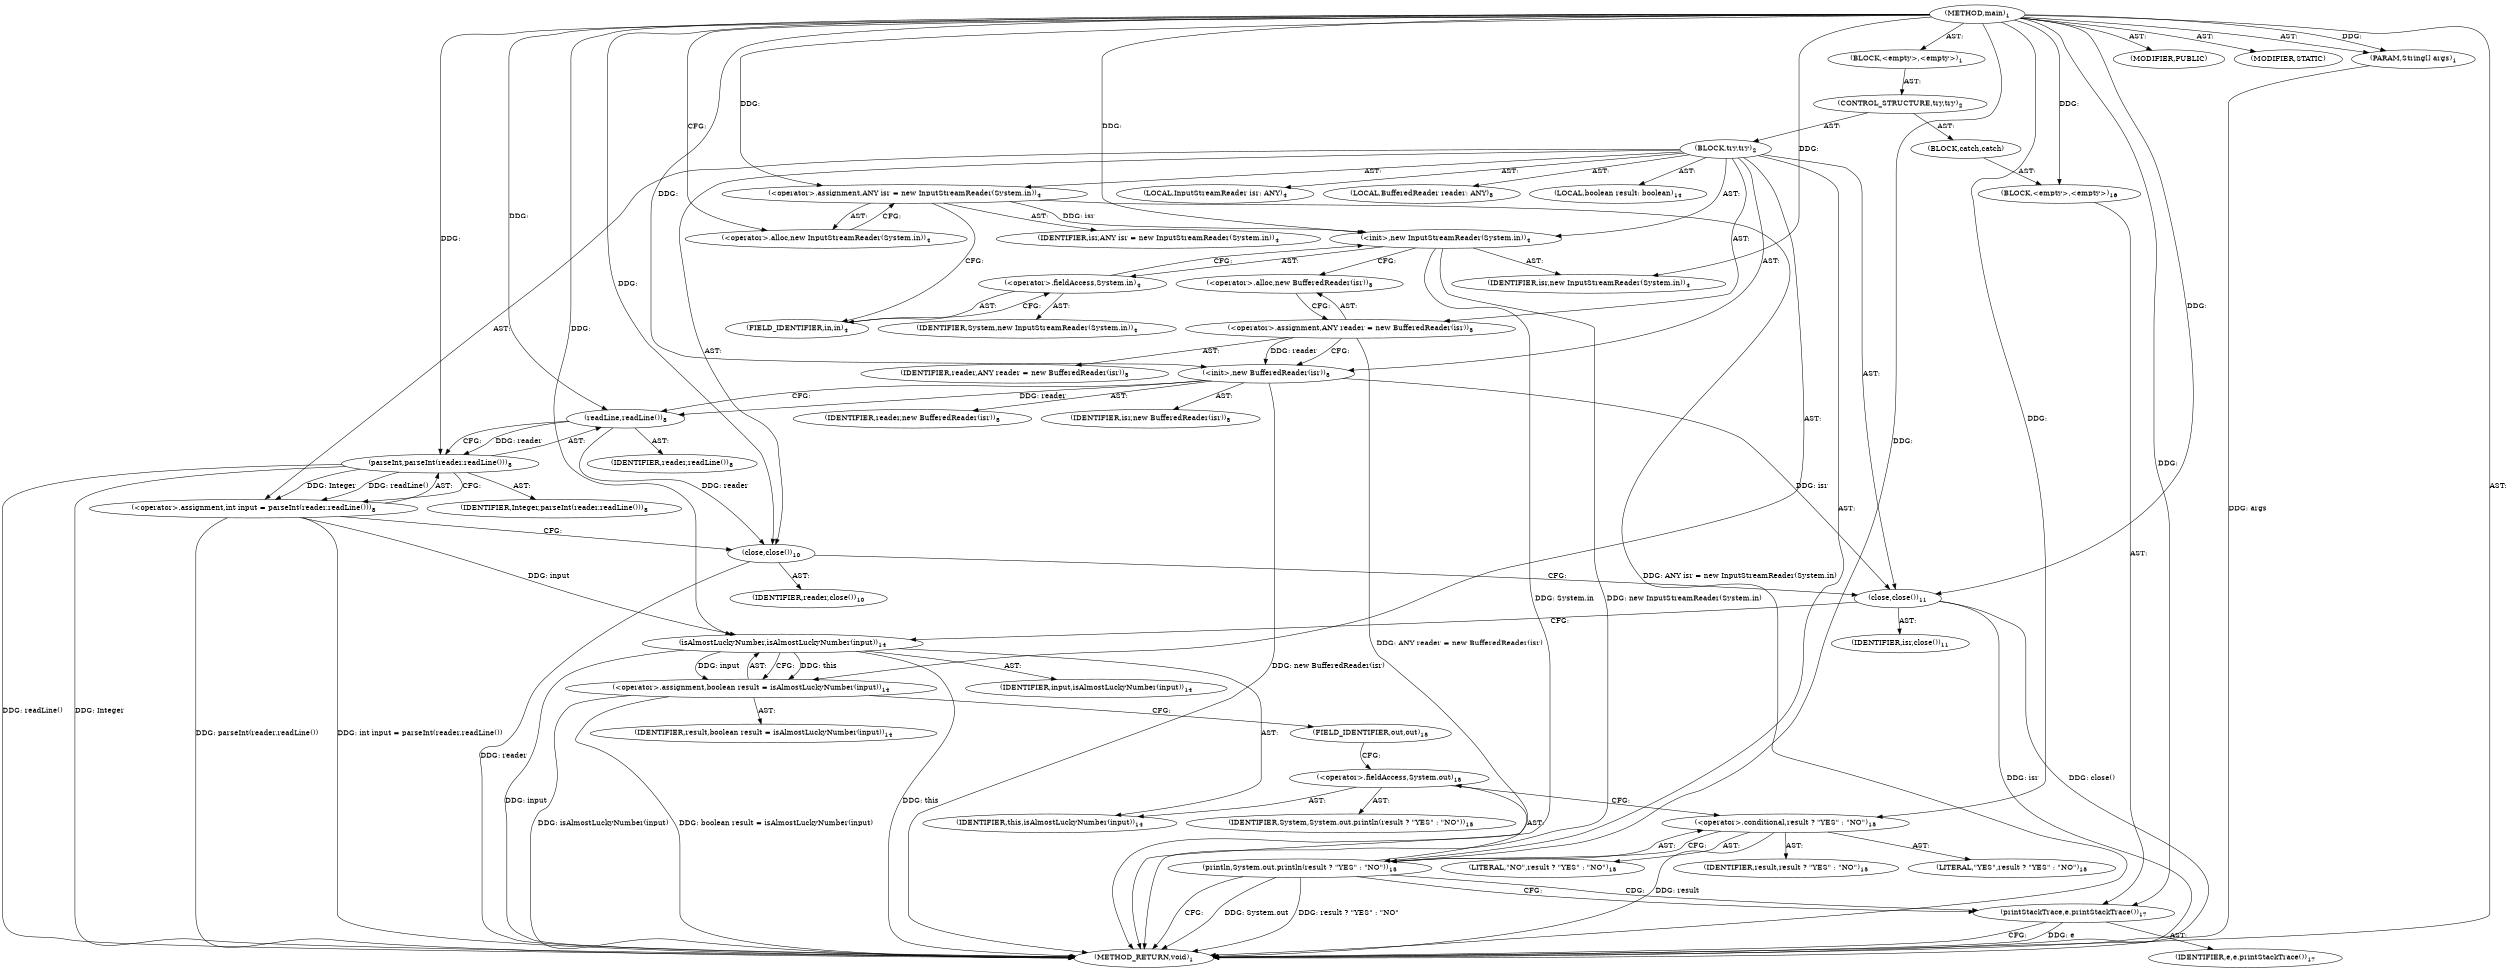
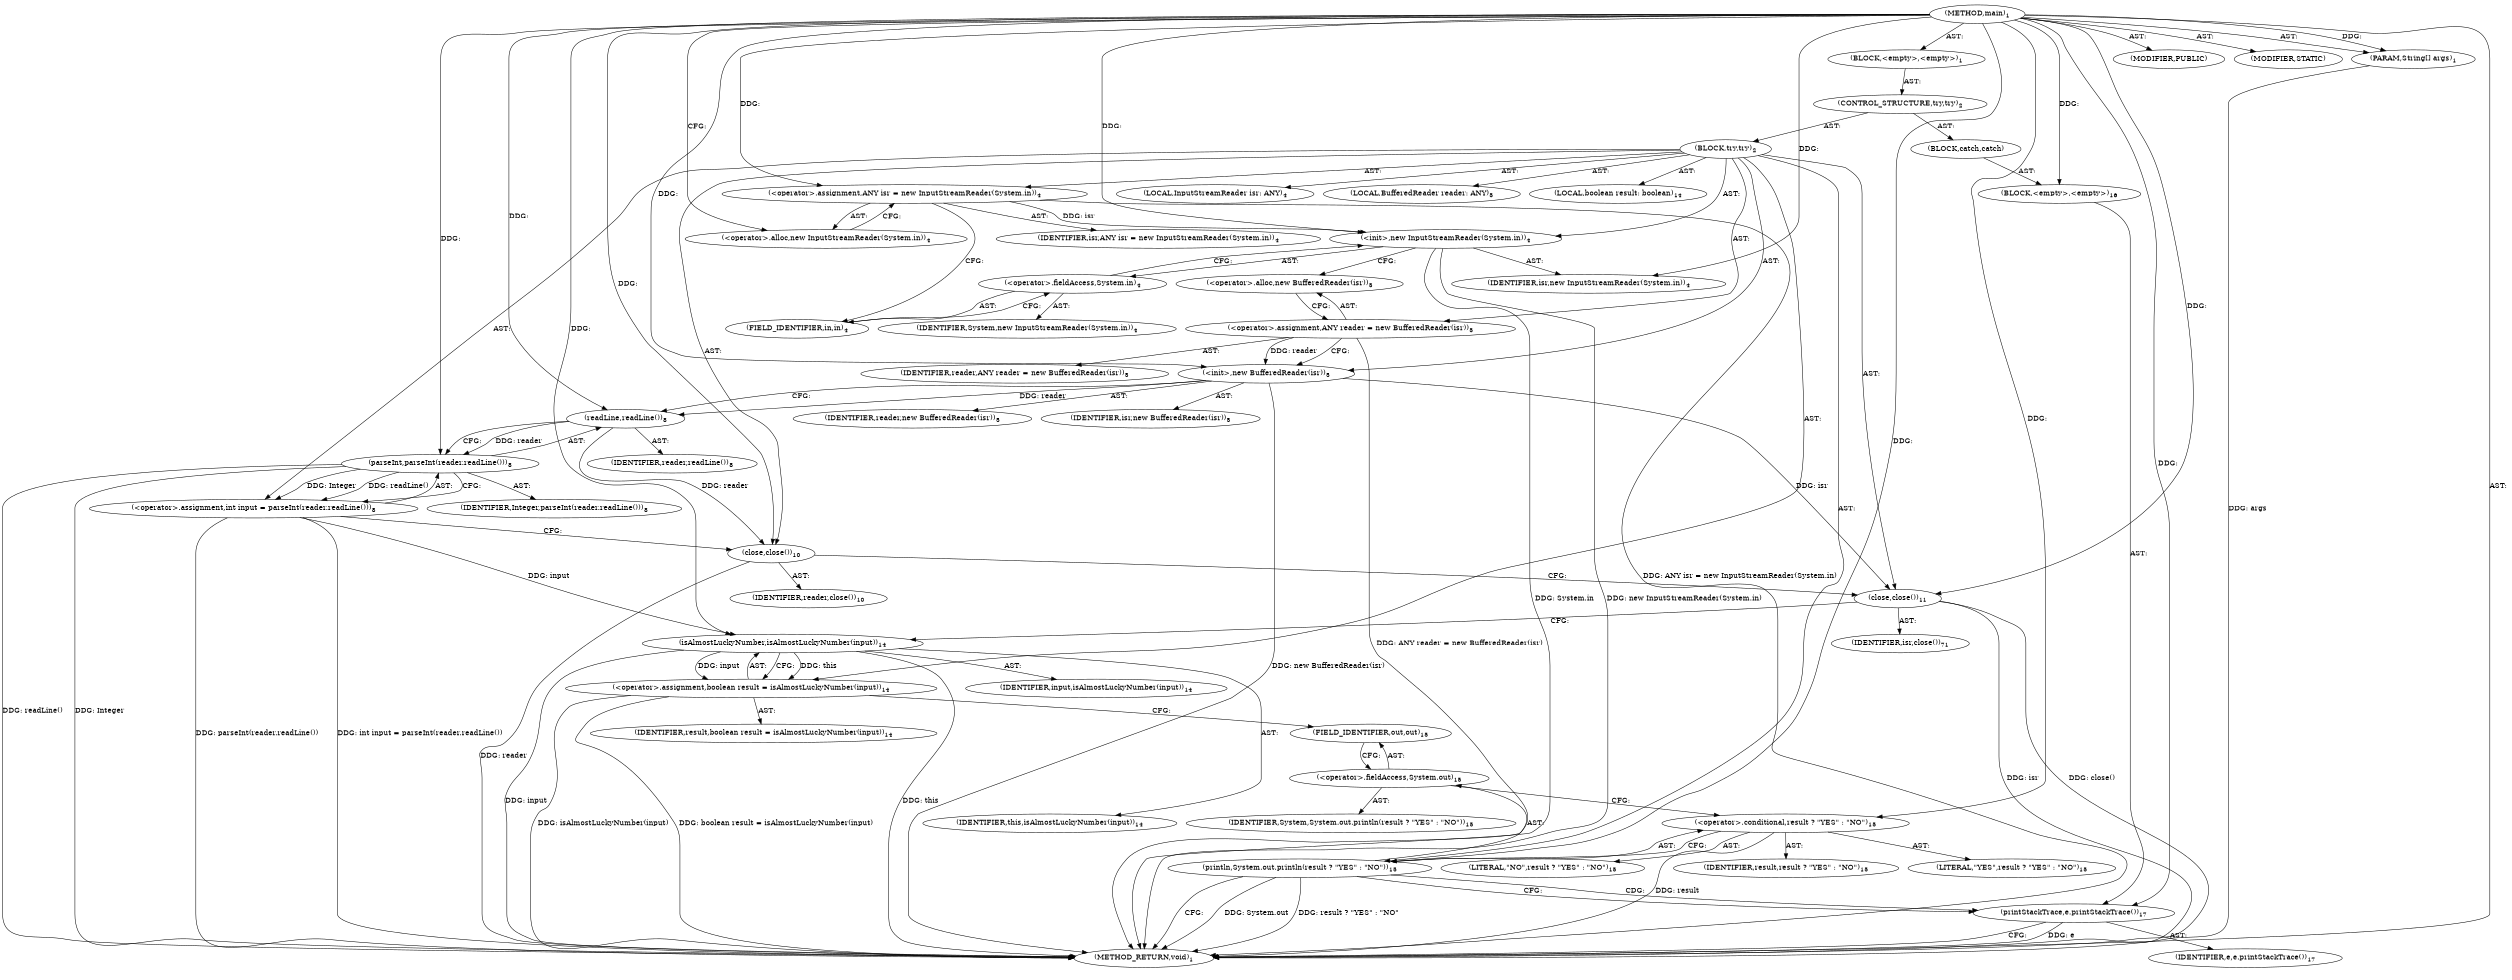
node "(IDENTIFIER,isr,close())": text "11" -> "71"
edge "(<operator>.fieldAccess,System.out)" -> "(IDENTIFIER,this,isAlmostLuckyNumber(input))": now "(<operator>.fieldAccess,System.out)" -> "(FIELD_IDENTIFIER,out,out)"
